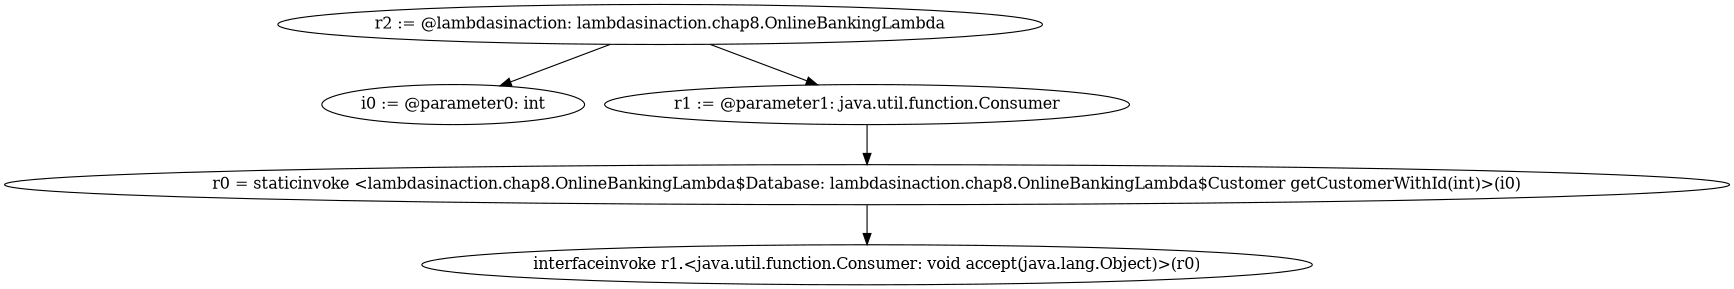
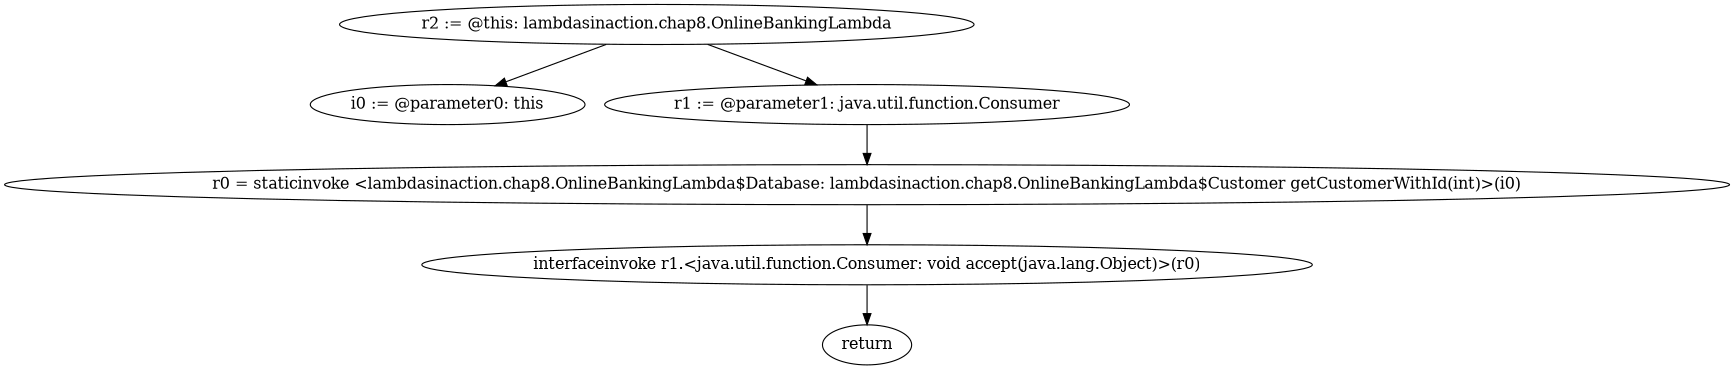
node "r2 := @lambdasinaction: lambdasinaction.chap8.OnlineBankingLambda": label "r2 := @lambdasinaction: lambdasinaction.chap8.OnlineBankingLambda" -> "r2 := @this: lambdasinaction.chap8.OnlineBankingLambda"
node "i0 := @parameter0: int": label "i0 := @parameter0: int" -> "i0 := @parameter0: this"
node "return": added
